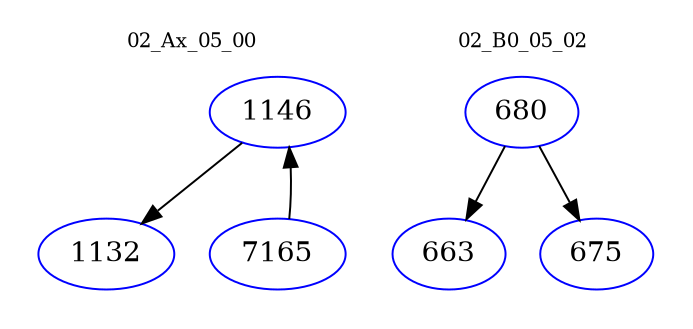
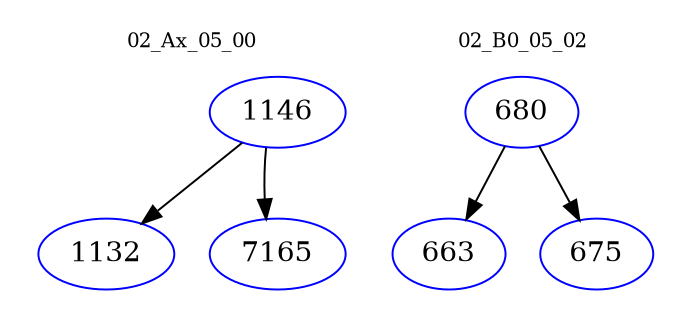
edge "7165" -> "1146": reversed
